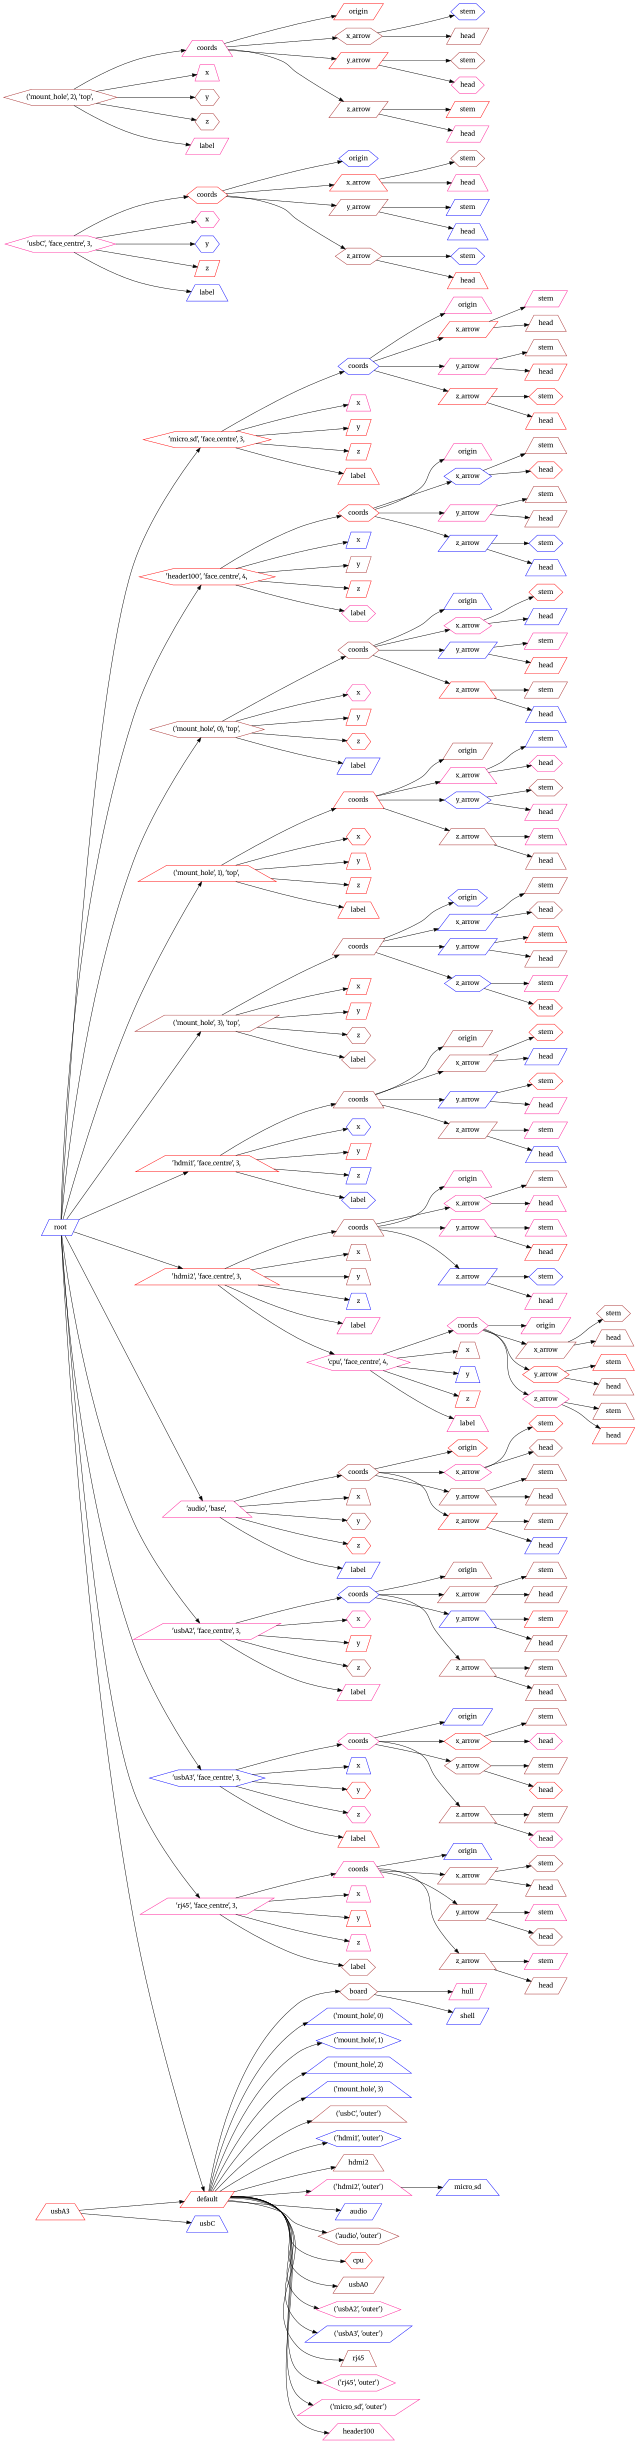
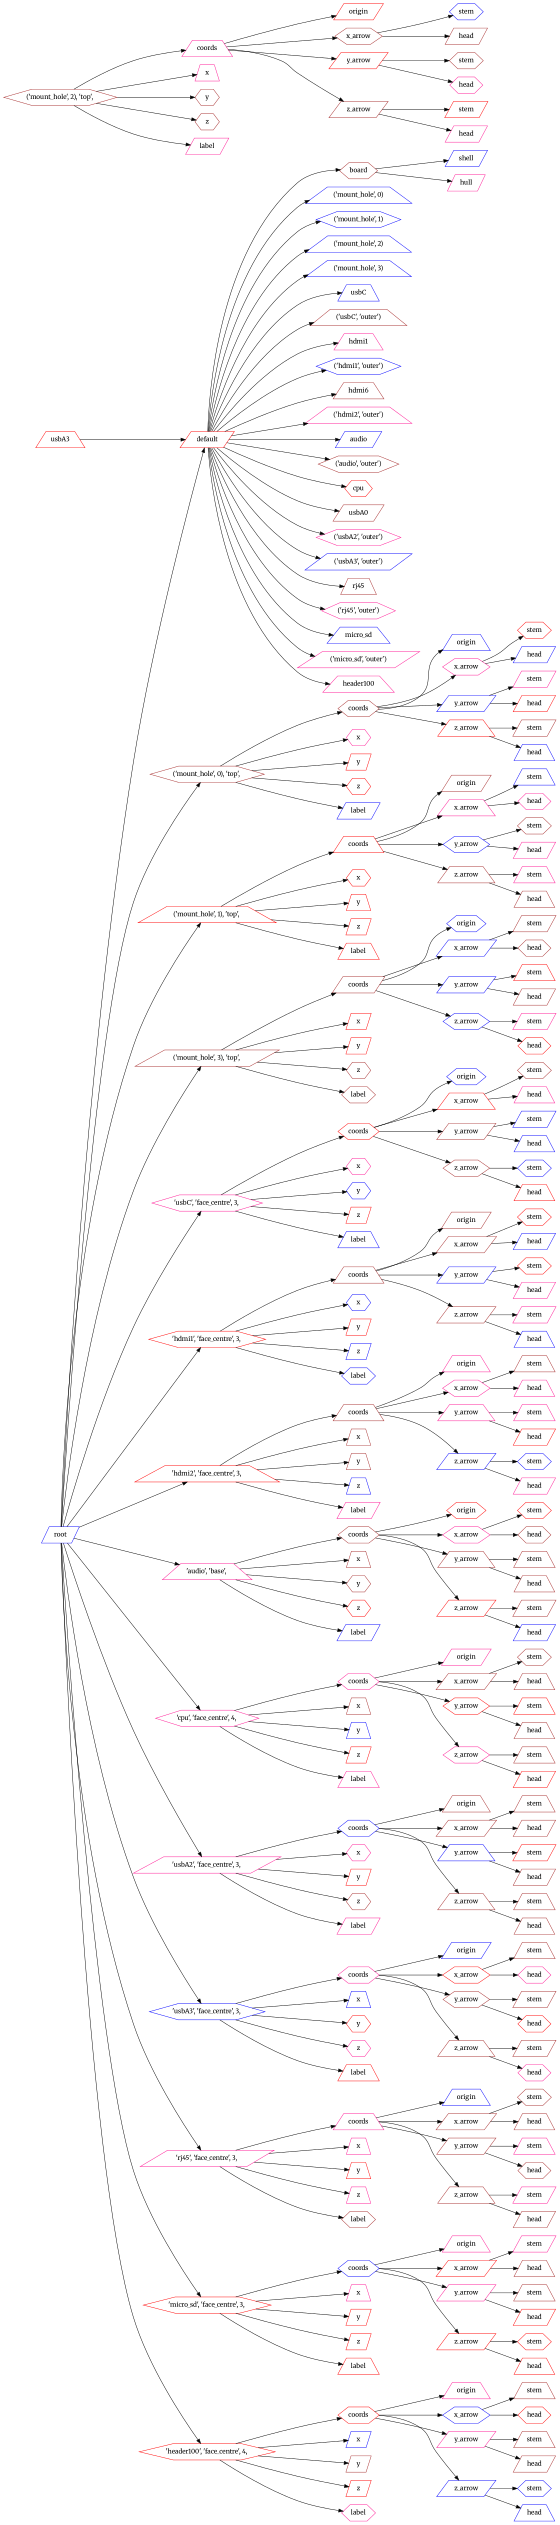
node "hdmi1": added
node "'hdmi1', 'face_centre', 3,": shape trapezium -> hexagon
edge "'hdmi2', 'face_centre', 3," -> "'cpu', 'face_centre', 4,": now "root" -> "'cpu', 'face_centre', 4,"
edge "root" -> "'usbC', 'face_centre', 3,": added
node "hdmi2": label "hdmi2" -> "hdmi6"
edge "('hdmi2', 'outer')" -> "micro_sd": now "default" -> "micro_sd"
edge "usbA3" -> "usbC": now "default" -> "usbC"
